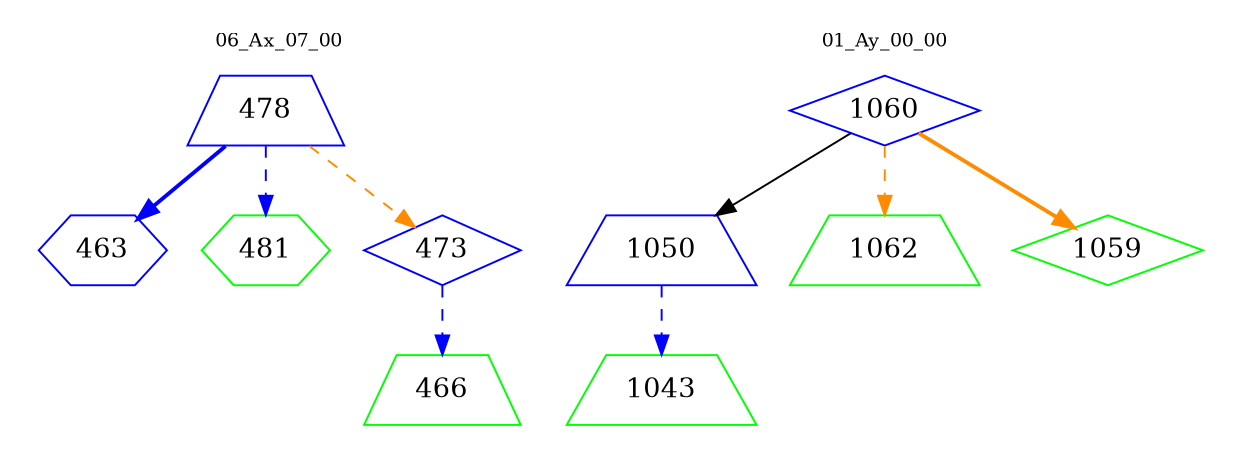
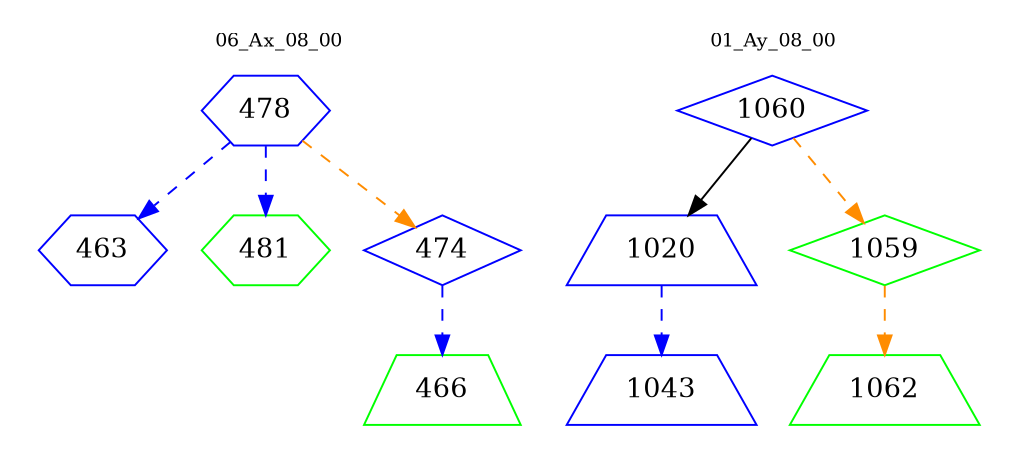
cluster "06_Ax_07_00": label "06_Ax_07_00" -> "06_Ax_08_00"
cluster "01_Ay_00_00": label "01_Ay_00_00" -> "01_Ay_08_00"
node "478": shape trapezium -> hexagon
edge "1060" -> "1062": now "1059" -> "1062"
edge "1060" -> "1059": style bold -> dashed
edge "478" -> "463": style bold -> dashed
node "473": label "473" -> "474"
node "1050": label "1050" -> "1020"
node "1043": color green -> blue
